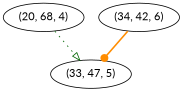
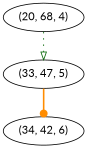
edge "(34, 42, 6)" -> "(33, 47, 5)": reversed
